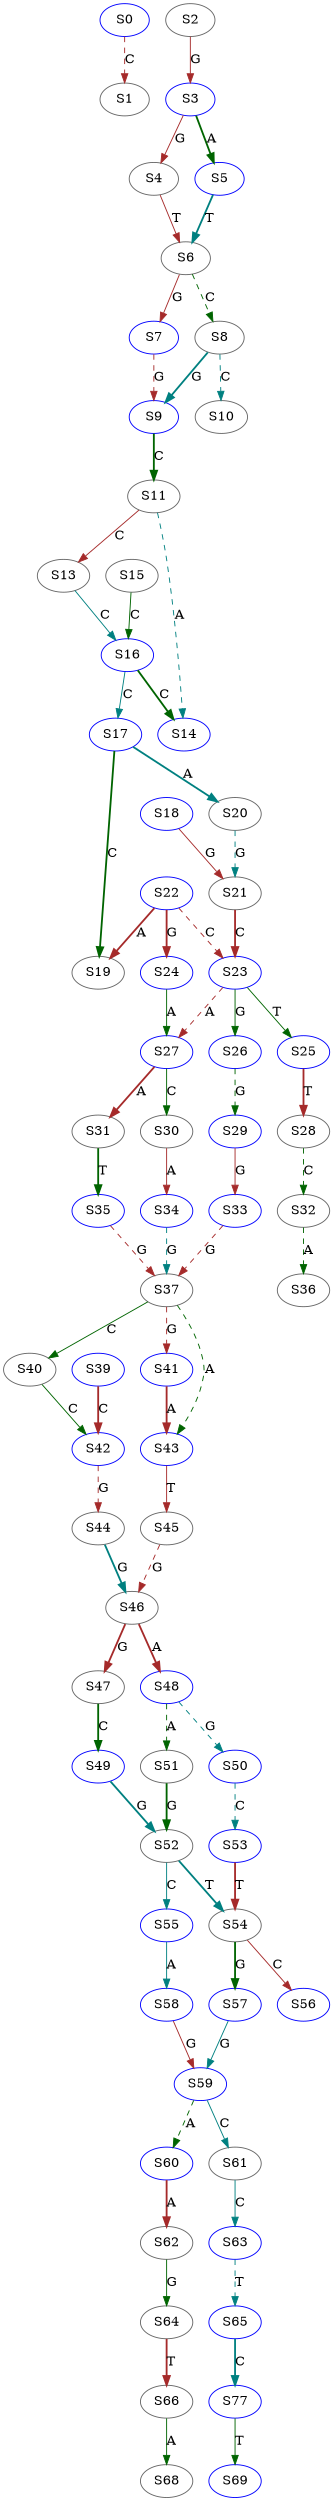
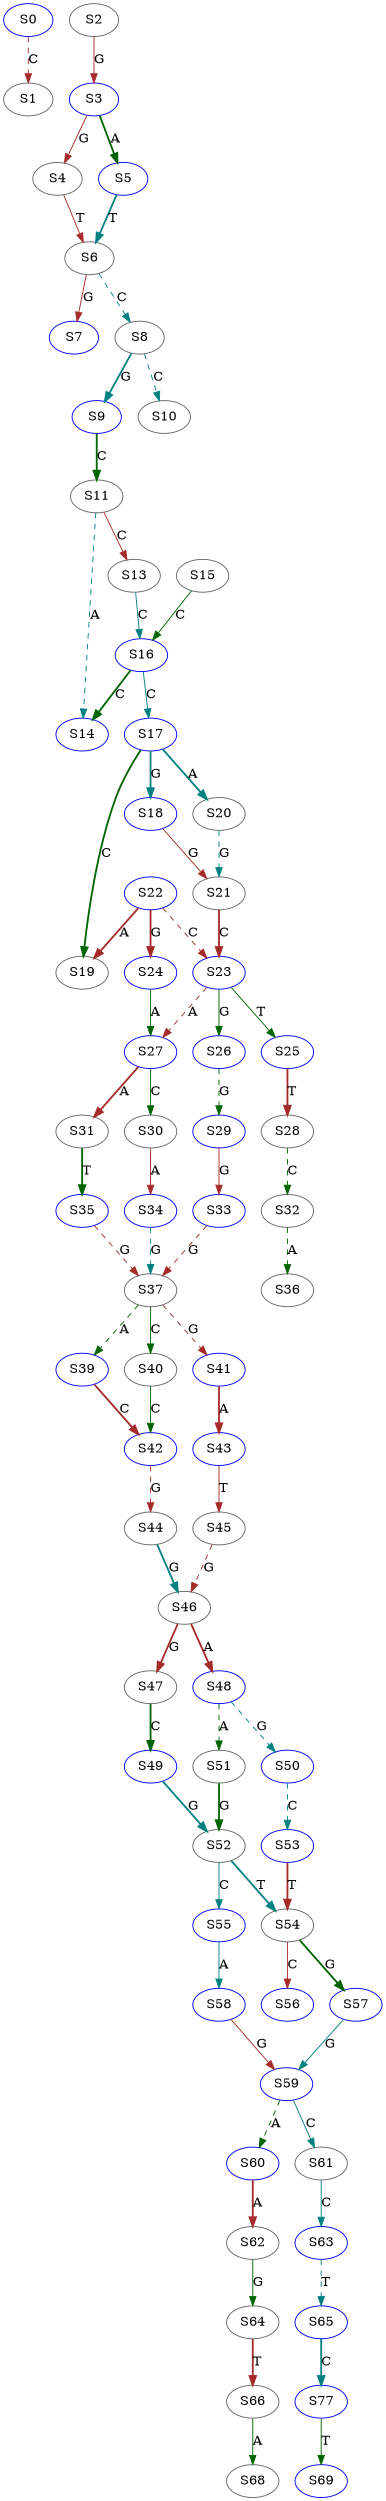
edge "S6" -> "S8": color darkgreen -> teal
edge "S7" -> "S9": removed, label "G"
edge "S17" -> "S18": added, label "G"
edge "S37" -> "S43": now "S37" -> "S39"
